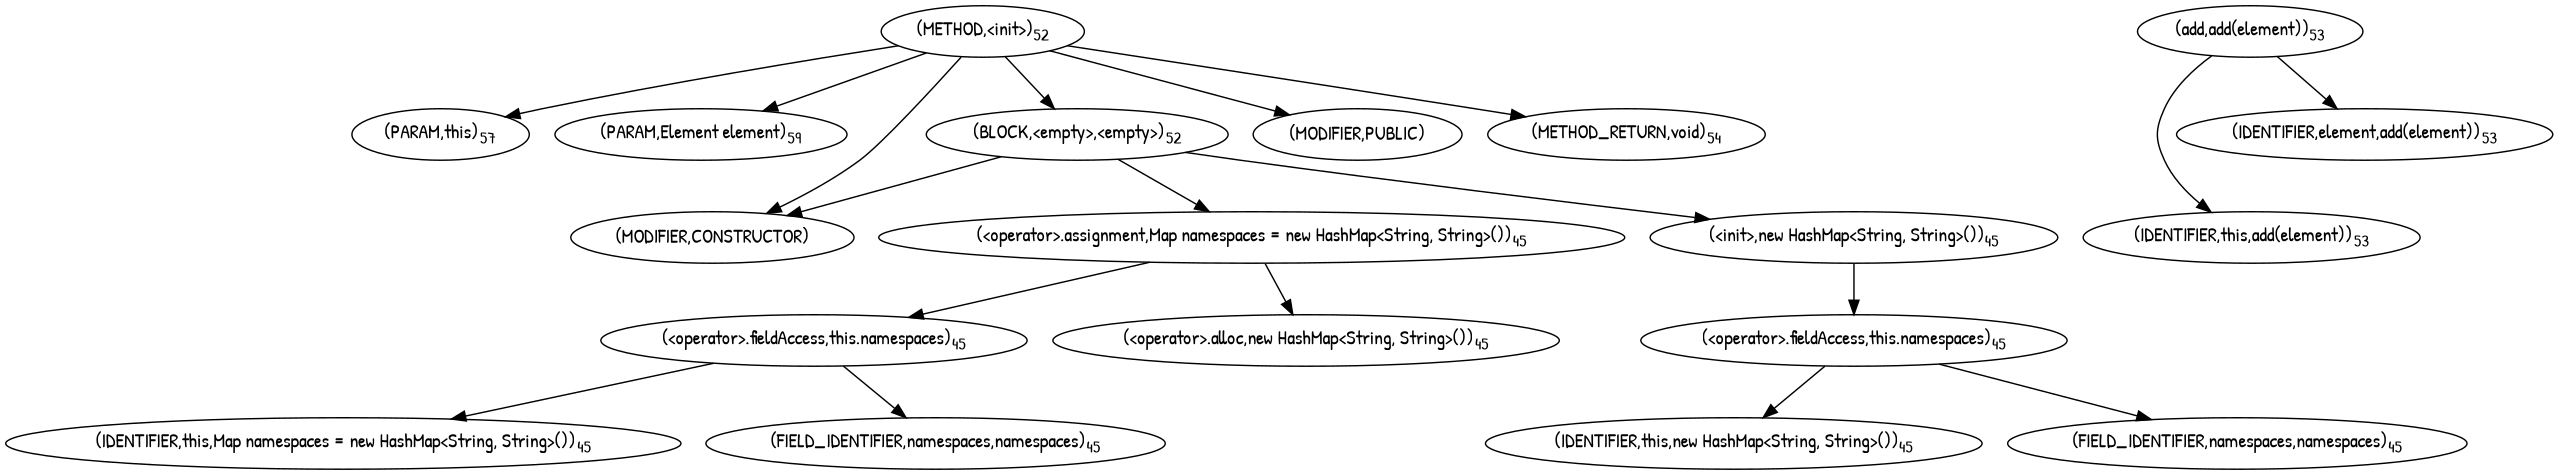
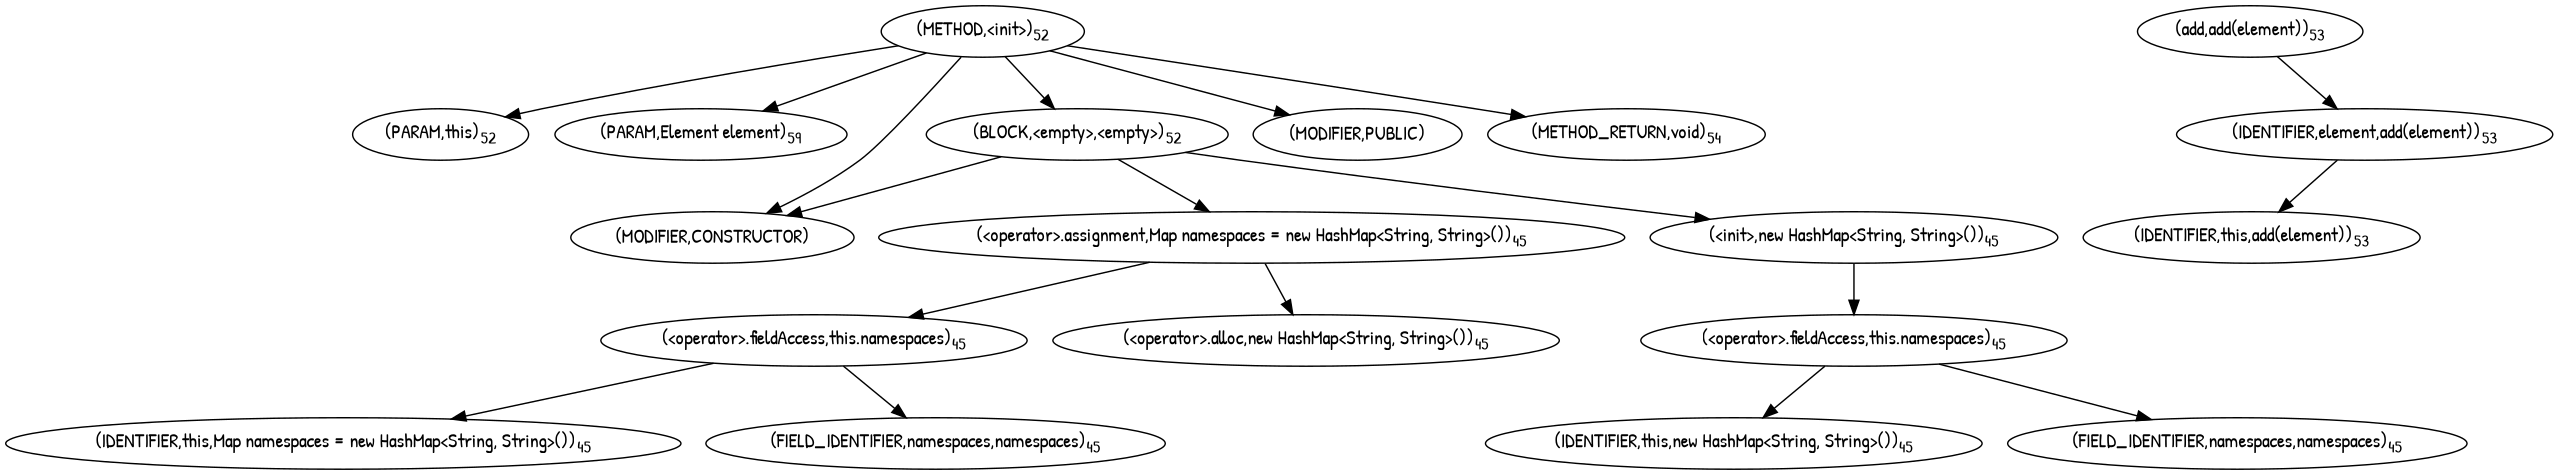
edge "(add,add(element))" -> "(IDENTIFIER,this,add(element))": now "(IDENTIFIER,element,add(element))" -> "(IDENTIFIER,this,add(element))"
node "(PARAM,this)": text "57" -> "52"
